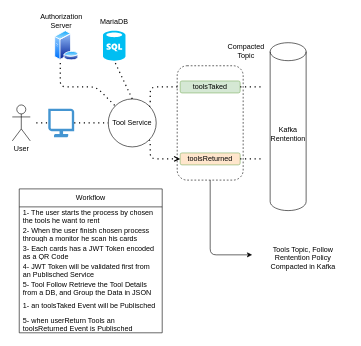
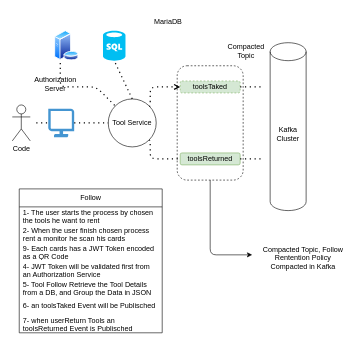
node "Authorization Server": moved (61, 21) -> (55, 84)
node "MariaDB": moved (114, 21) -> (168, 21)
edge "toolsTaked" -- "Tool Service": arrowhead none -> open
node "toolsTaked": style solid -> dashed
node "Kafka Rentention": label "Kafka Rentention" -> "Kafka Cluster"
node "User": label "User" -> "Code"
edge "Tool Service" -> "toolsReturned": arrowhead open -> none
node "toolsReturned": fillcolor #ffe6cc -> #d5e8d4
node "Workflow": label "Workflow" -> "Follow"
node "2- When the user finish chosen process through a monitor he scan his cards": label "2- When the user finish chosen process through a monitor he scan his cards" -> "2- When the user finish chosen process rent a monitor he scan his cards"
node "3- Each cards has a JWT Token encoded as a QR Code": label "3- Each cards has a JWT Token encoded as a QR Code" -> "9- Each cards has a JWT Token encoded as a QR Code"
node "Tools Topic, Follow Rentention Policy Compacted in Kafka": label "Tools Topic, Follow Rentention Policy Compacted in Kafka" -> "Compacted Topic, Follow Rentention Policy Compacted in Kafka"
node "4- JWT Token will be validated first from an Publisched Service": label "4- JWT Token will be validated first from an Publisched Service" -> "4- JWT Token will be validated first from an Authorization Service"
node "1- an toolsTaked Event will be Publisched": label "1- an toolsTaked Event will be Publisched" -> "6- an toolsTaked Event will be Publisched"
node "5- when userReturn Tools an toolsReturned Event is Publisched": label "5- when userReturn Tools an toolsReturned Event is Publisched" -> "7- when userReturn Tools an toolsReturned Event is Publisched"
